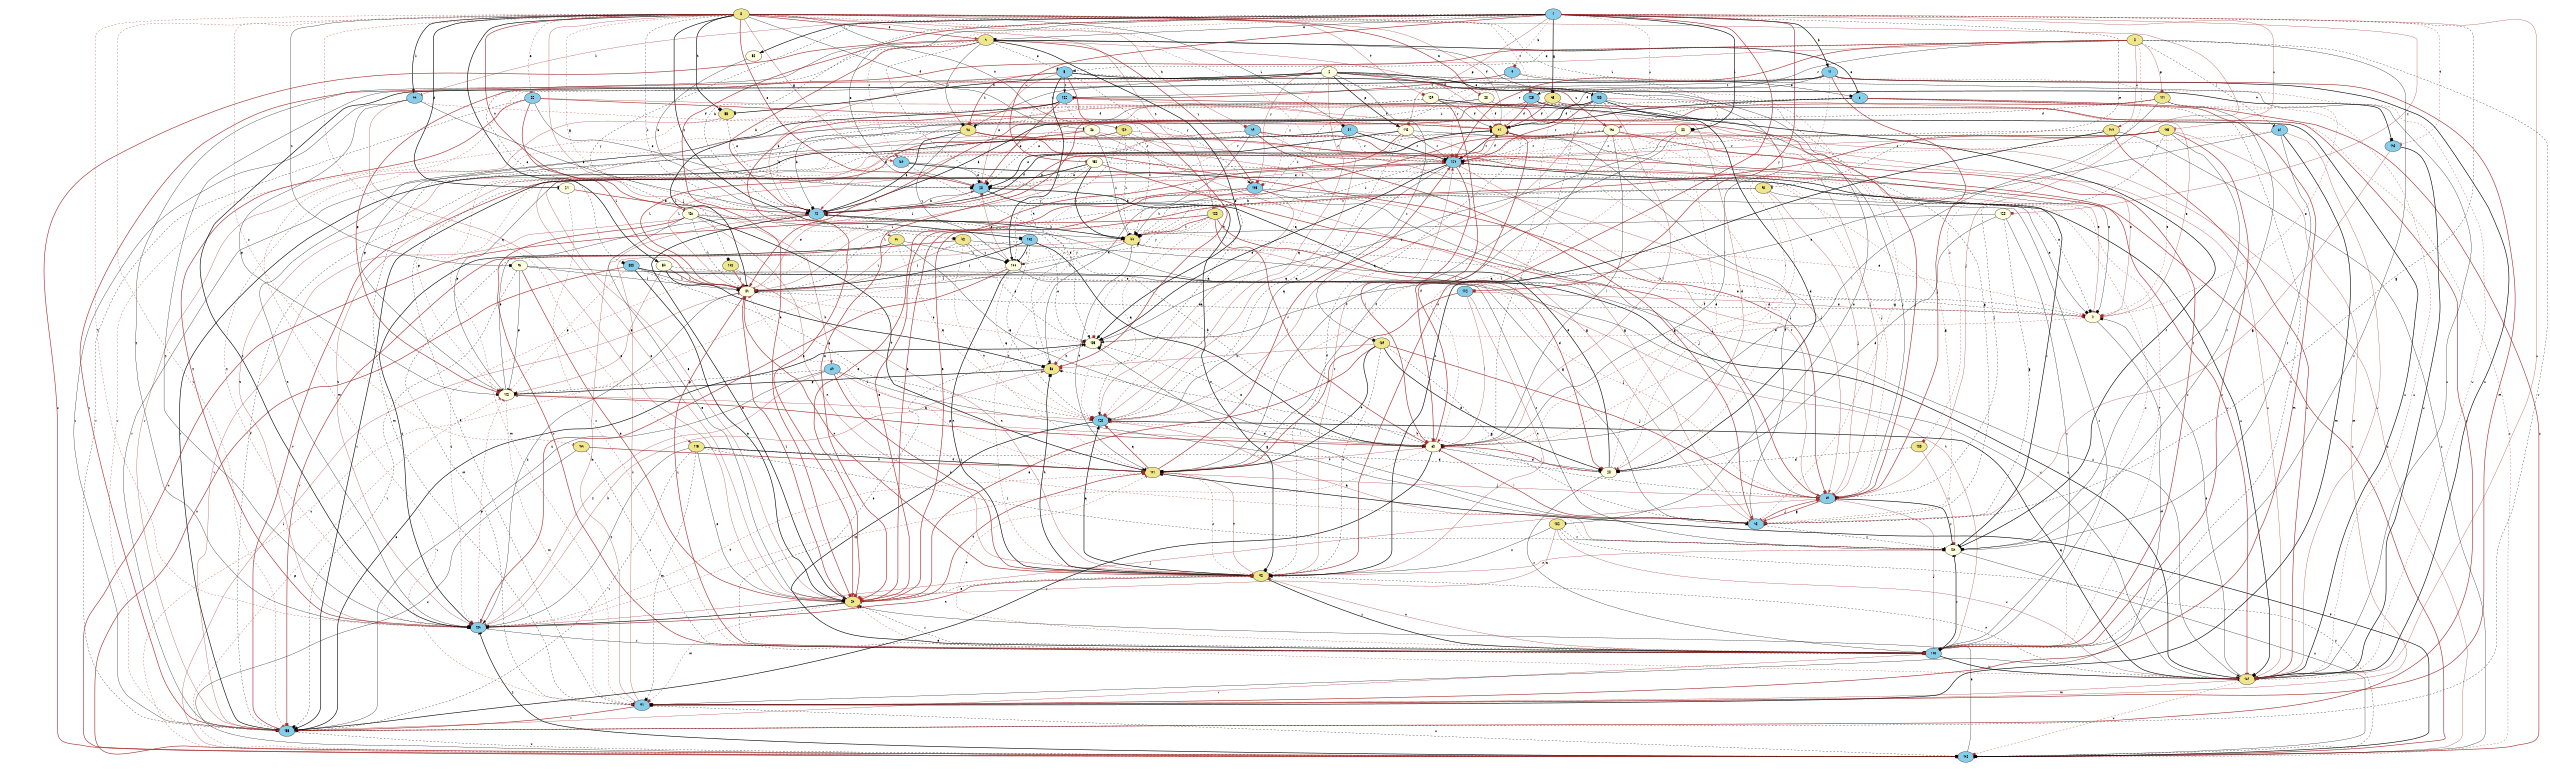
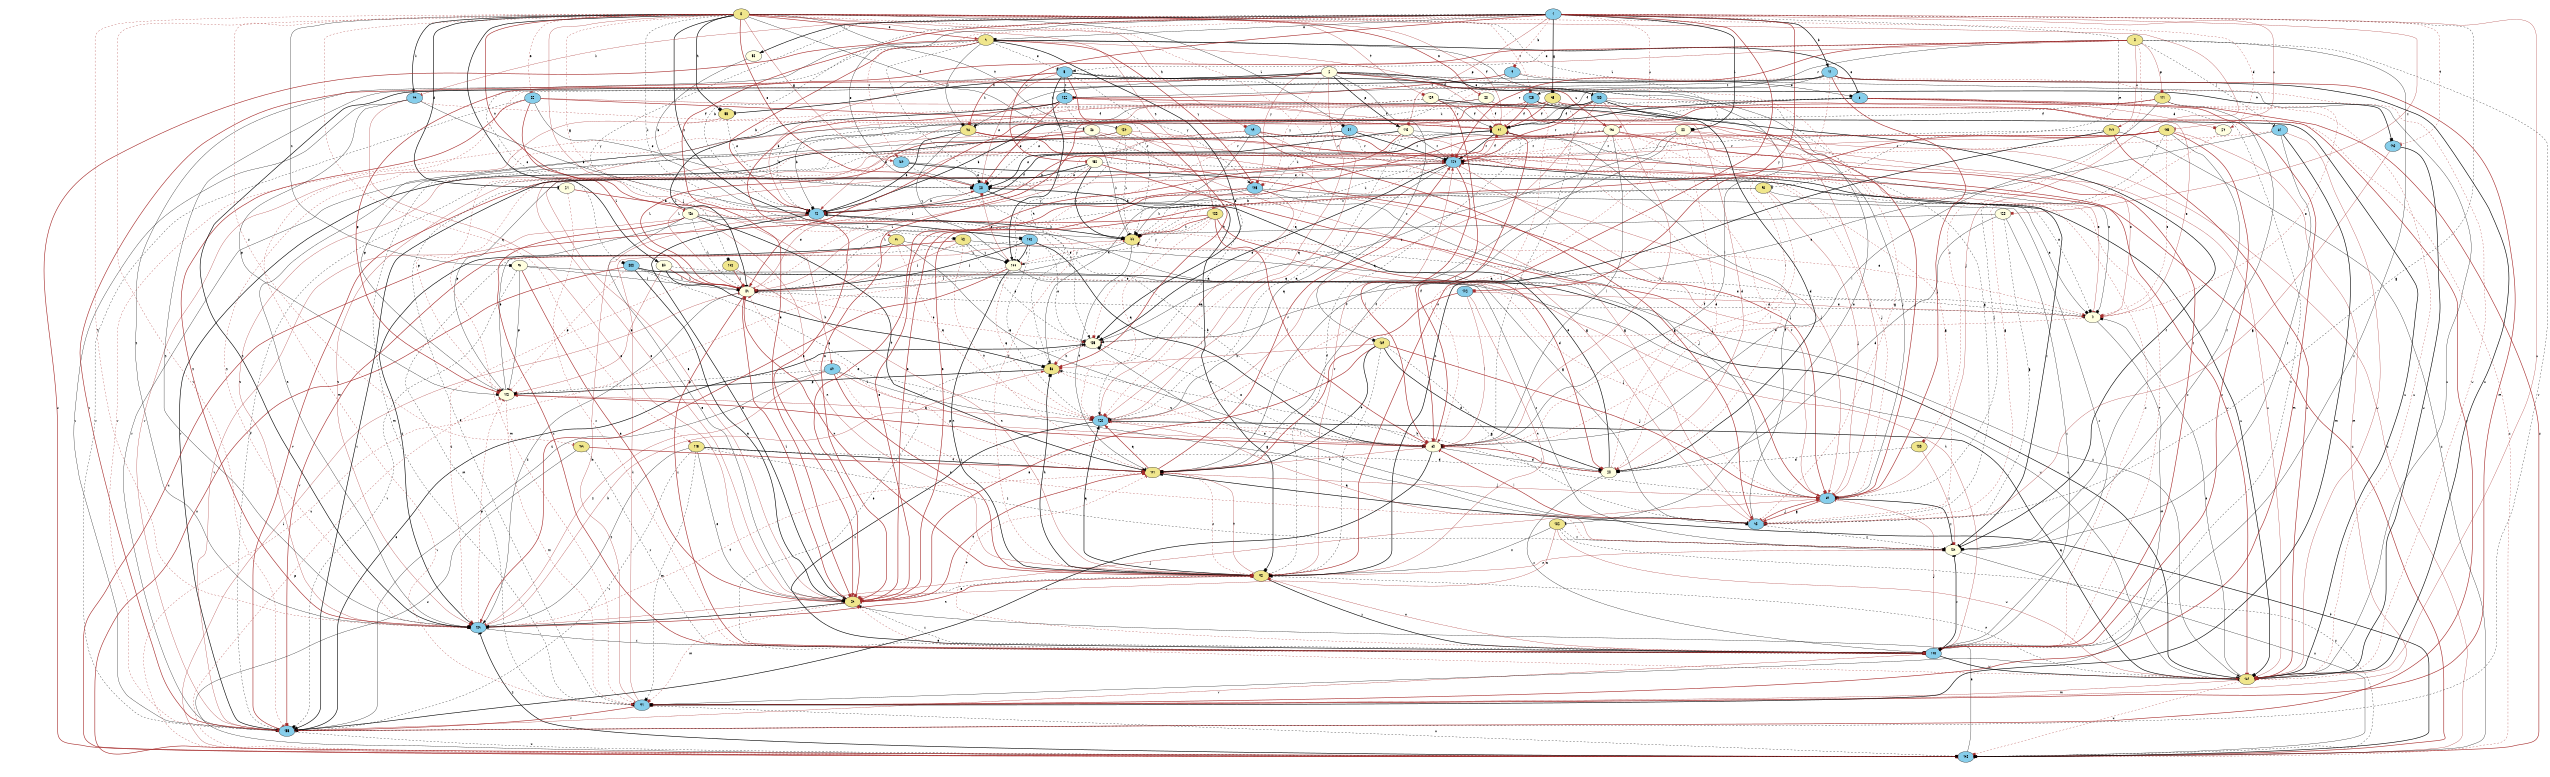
node "27": added
edge "63" -> "184": now "63" -> "56"
